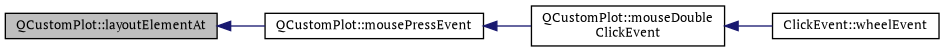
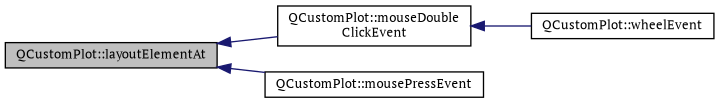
edge "QCustomPlot::mouseDouble ClickEvent" -> "QCustomPlot::mousePressEvent": now "QCustomPlot::mouseDouble ClickEvent" -> "QCustomPlot::layoutElementAt"
node "ClickEvent::wheelEvent": label "ClickEvent::wheelEvent" -> "QCustomPlot::wheelEvent"
